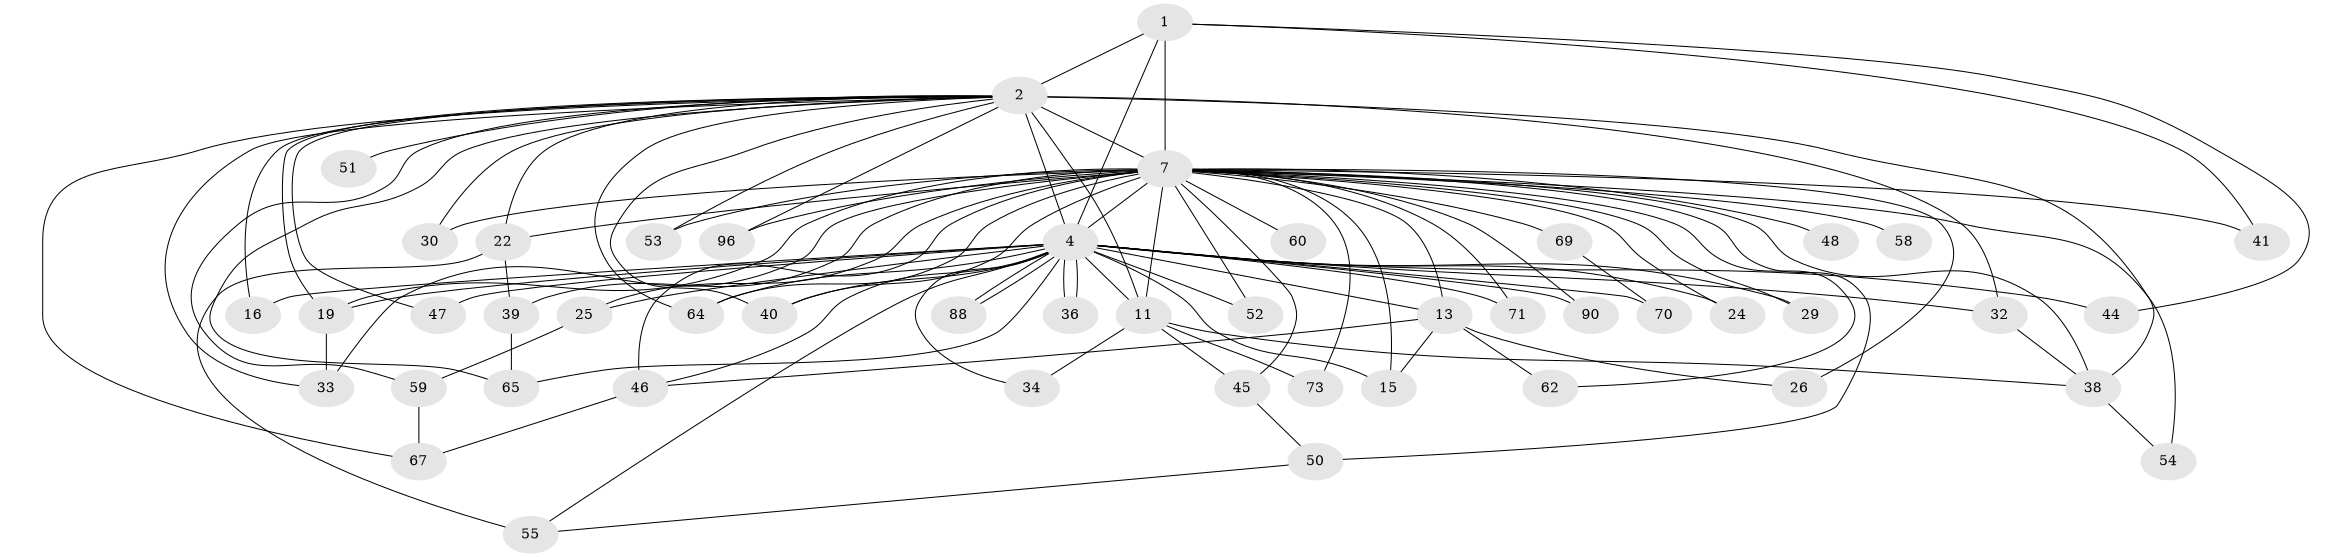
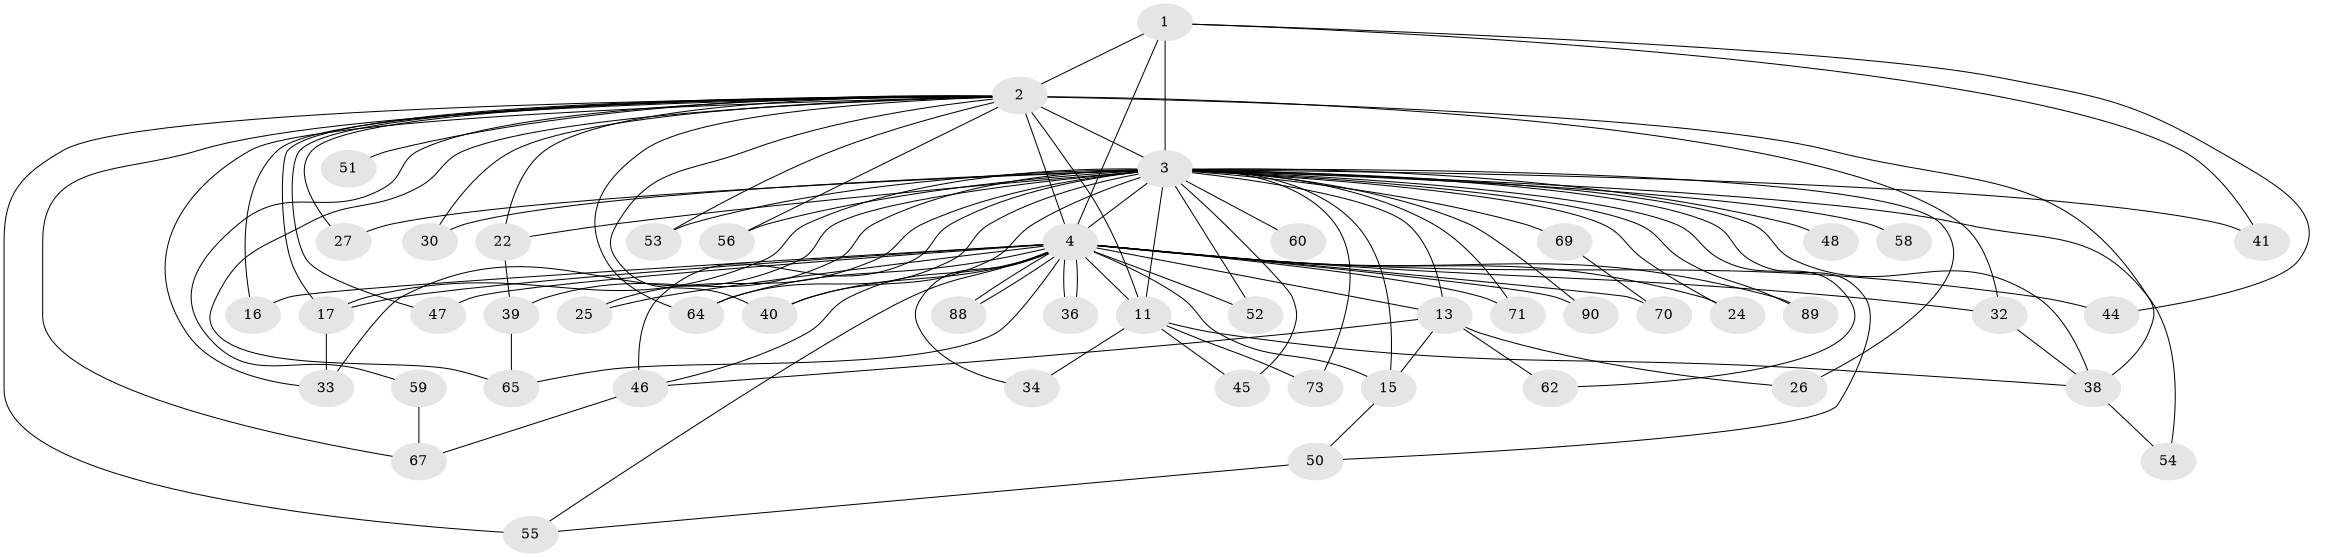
node "7": label "7" -> "3"
node "27": added
node "96": label "96" -> "56"
node "19": label "19" -> "17"
node "29": label "29" -> "89"
edge "25" -- "59": removed
edge "22" -- "55": now "2" -- "55"
edge "45" -- "50": now "15" -- "50"
